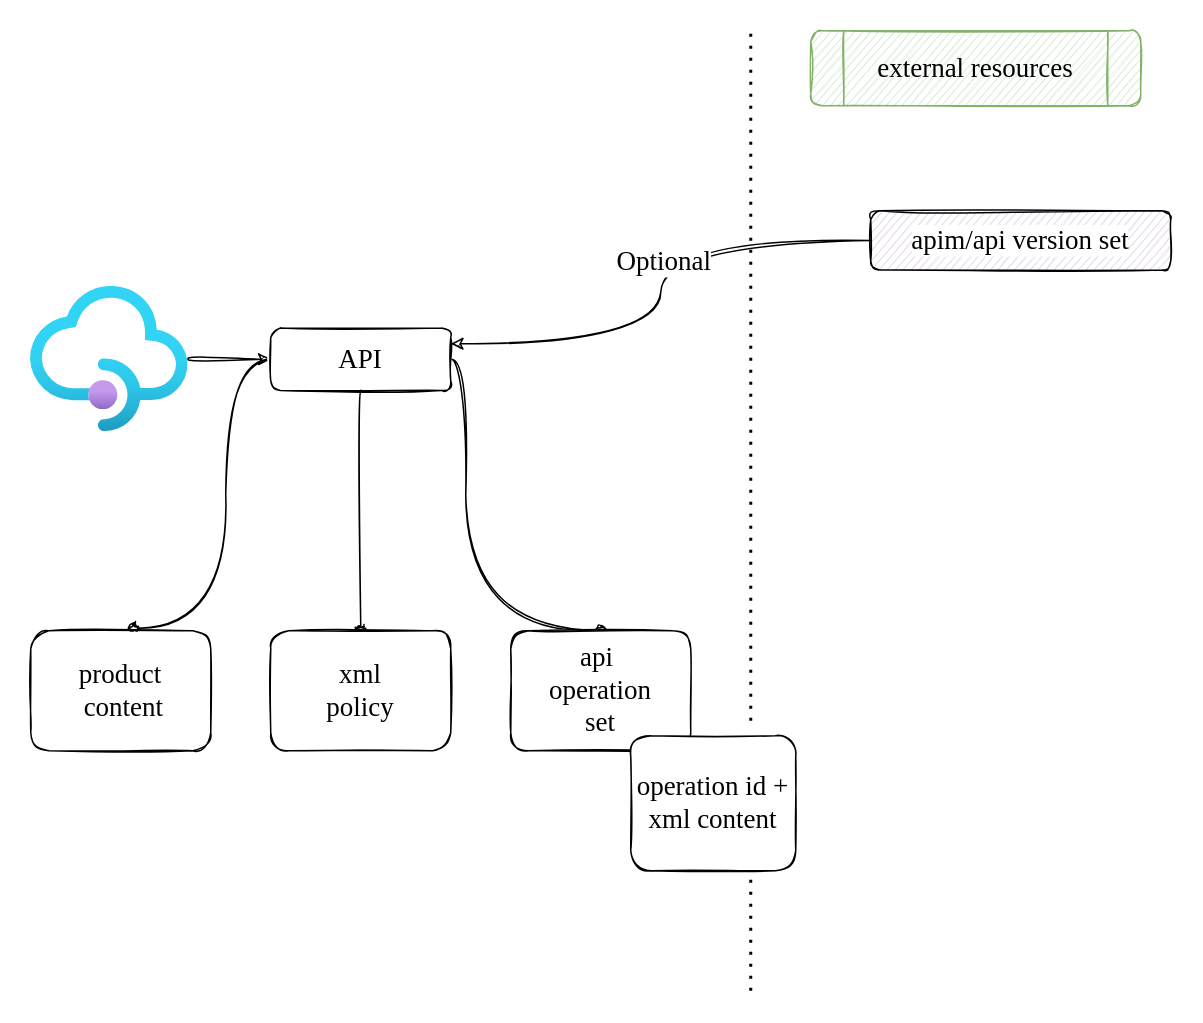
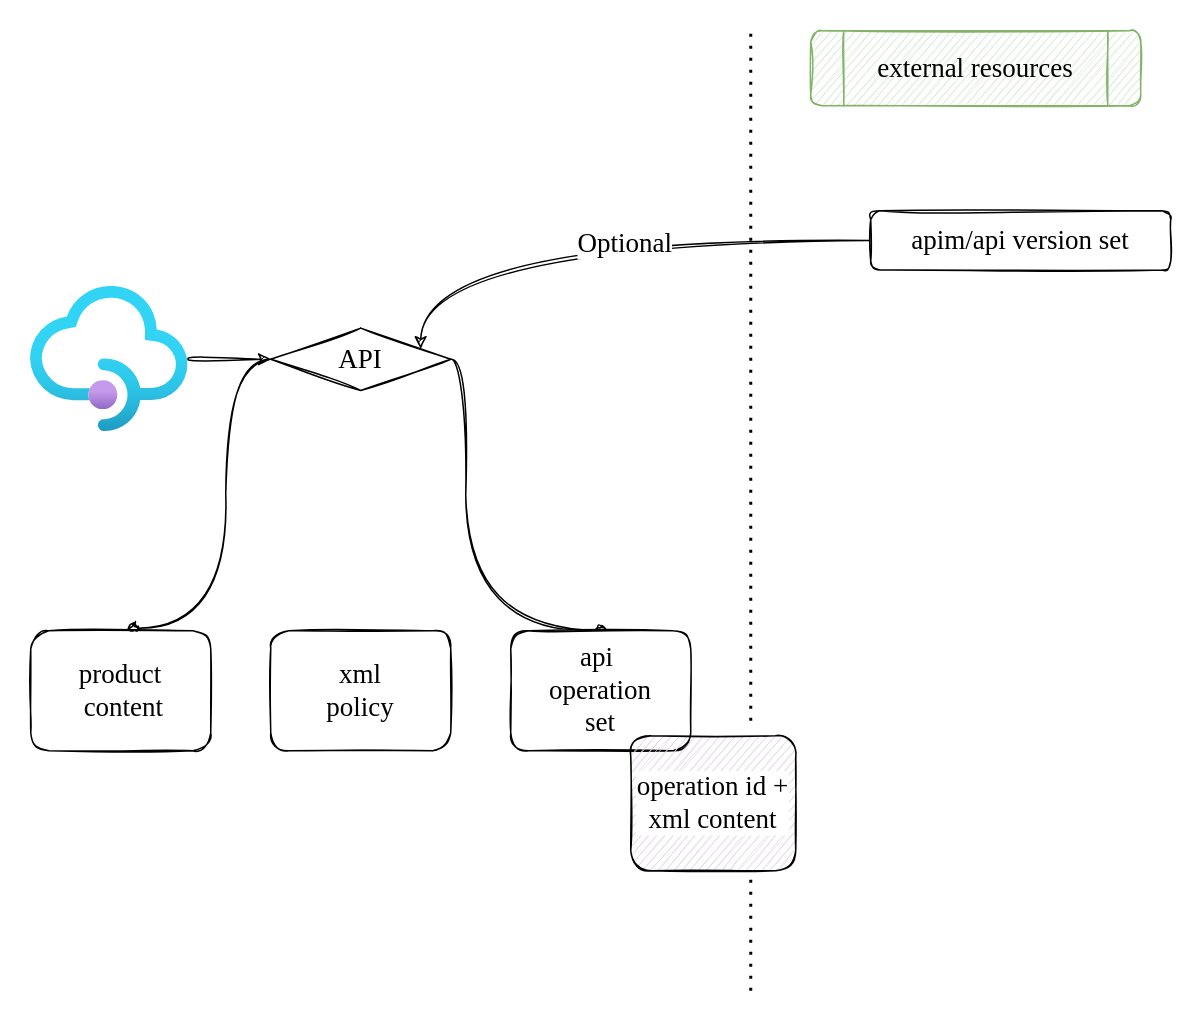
node "apim/api version set": fillcolor #e1d5e7 -> #ffffff
node "API": shape rounded rectangle -> diamond
edge "API" -> "xml policy": removed
node "operation id + xml content": fillcolor #ffffff -> #e1d5e7
